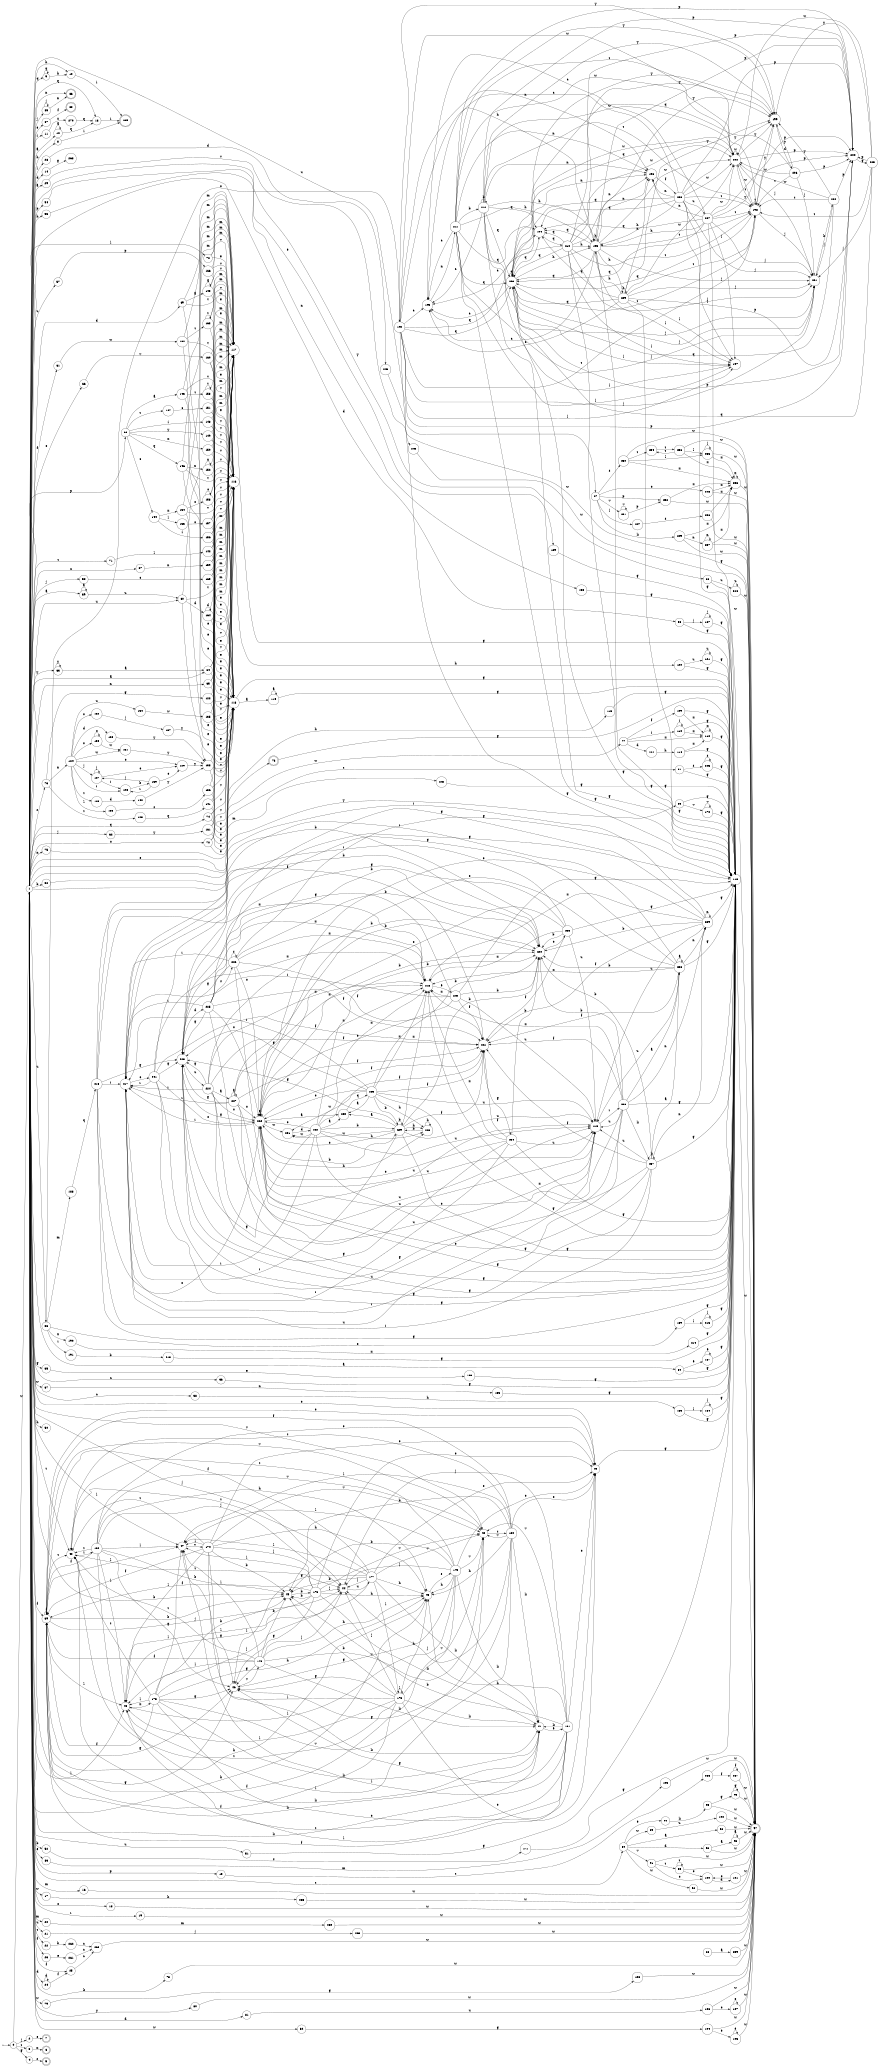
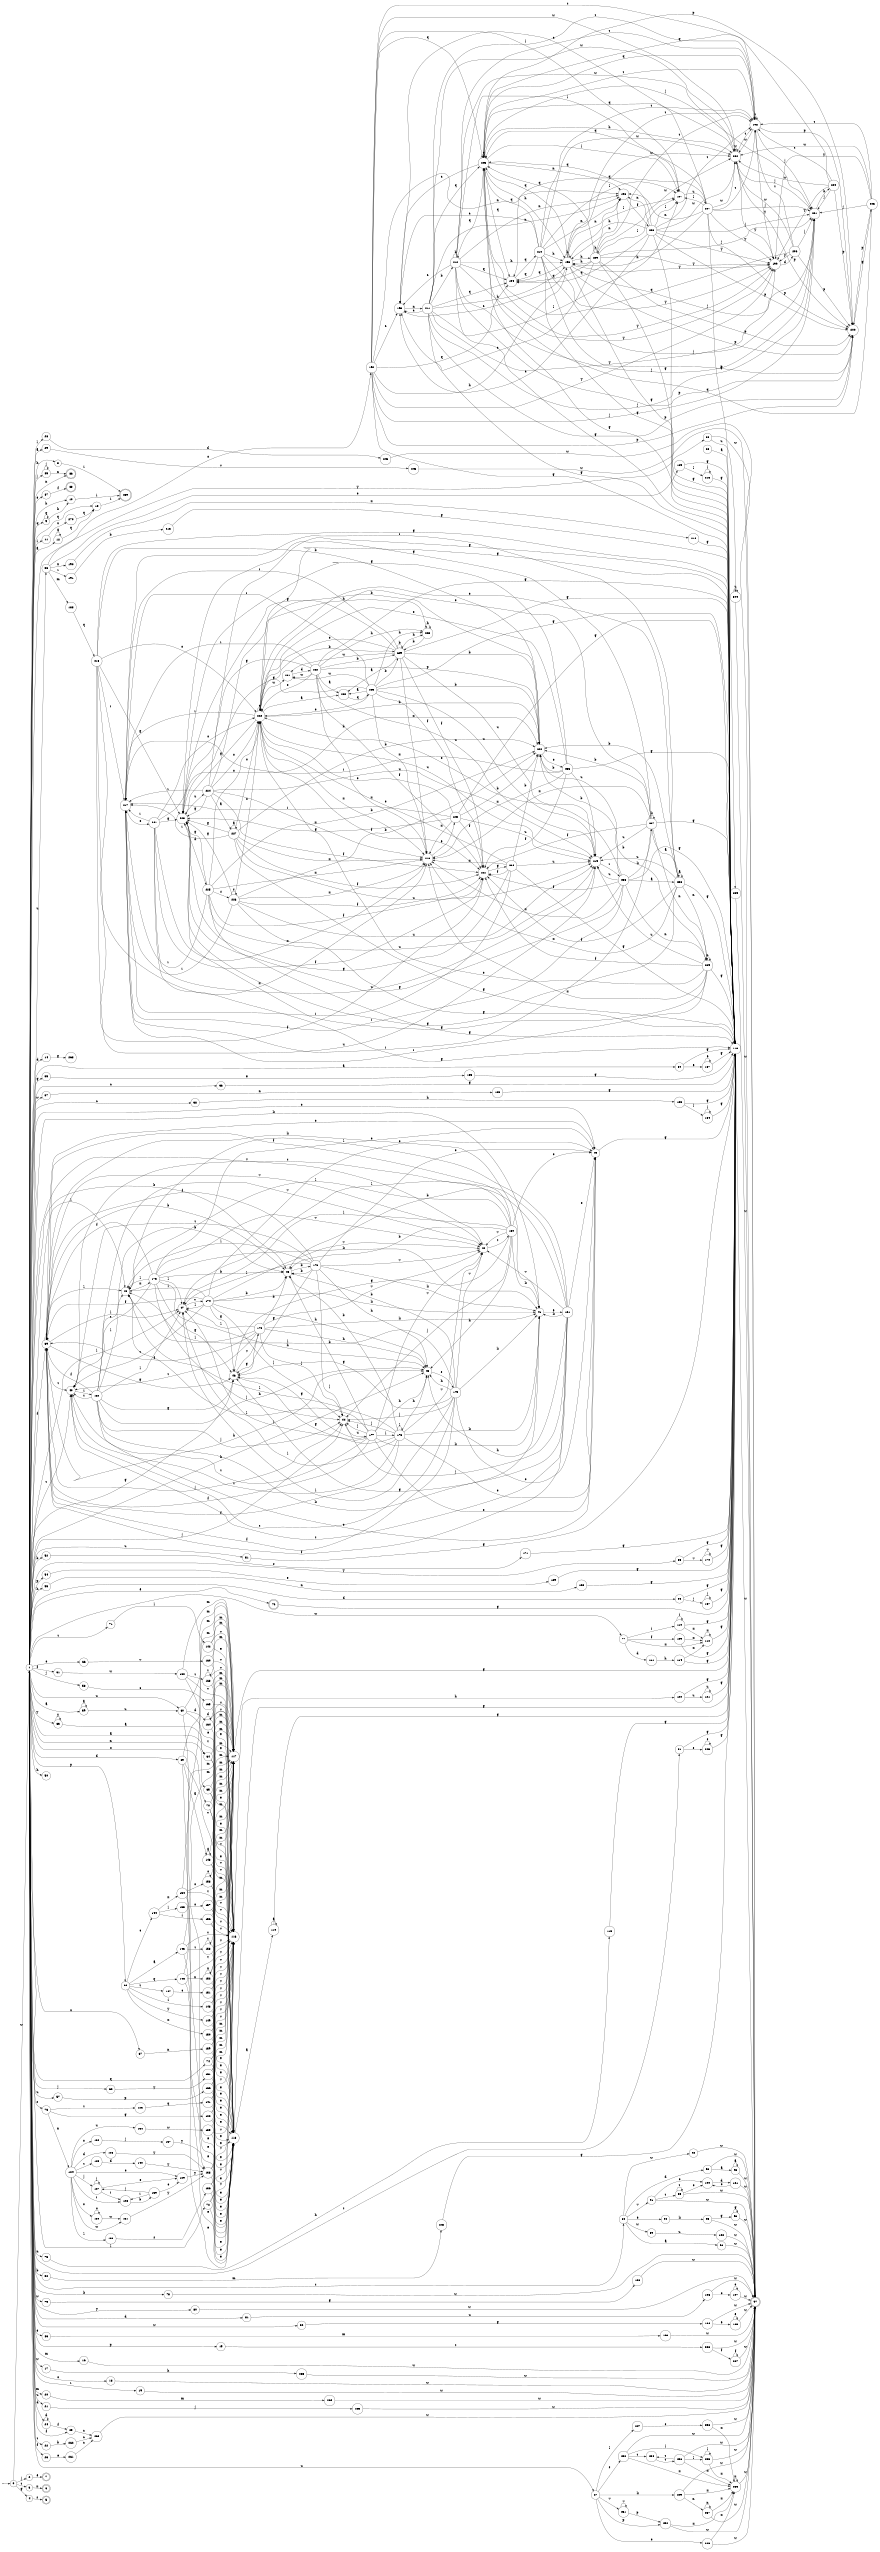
edge "203" -> "202": label "w" -> "h"
edge "208" -> "207": now "197" -> "207"
edge "232" -> "220": label "b" -> "p"
